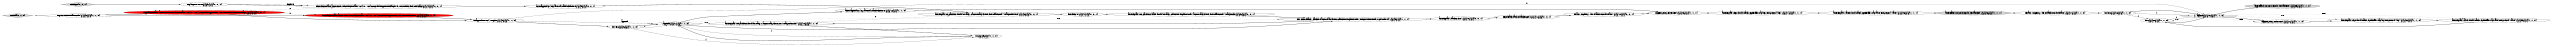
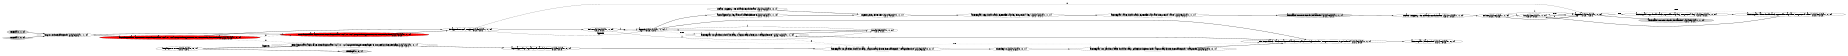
edge "testLinger['0', '0', '1']" -> "long lingerMs = 10L@@@3@@@['0', '0', '1']": reversed
node "testFull['0', '1', '0']": shape diamond -> ellipse
edge "testFull['0', '1', '0']" -> "long now = time.milliseconds()@@@3@@@['1', '1', '0']": style dotted -> bold
node "long now = time.milliseconds()@@@3@@@['1', '1', '0']": shape diamond -> ellipse
node "RecordBatch batch = batches.get(0)@@@11@@@['0', '0', '1']": removed
node "LogEntry entry = iter.next()@@@21@@@['1', '1', '0']": removed
node "testFull['1', '0', '0']": added
